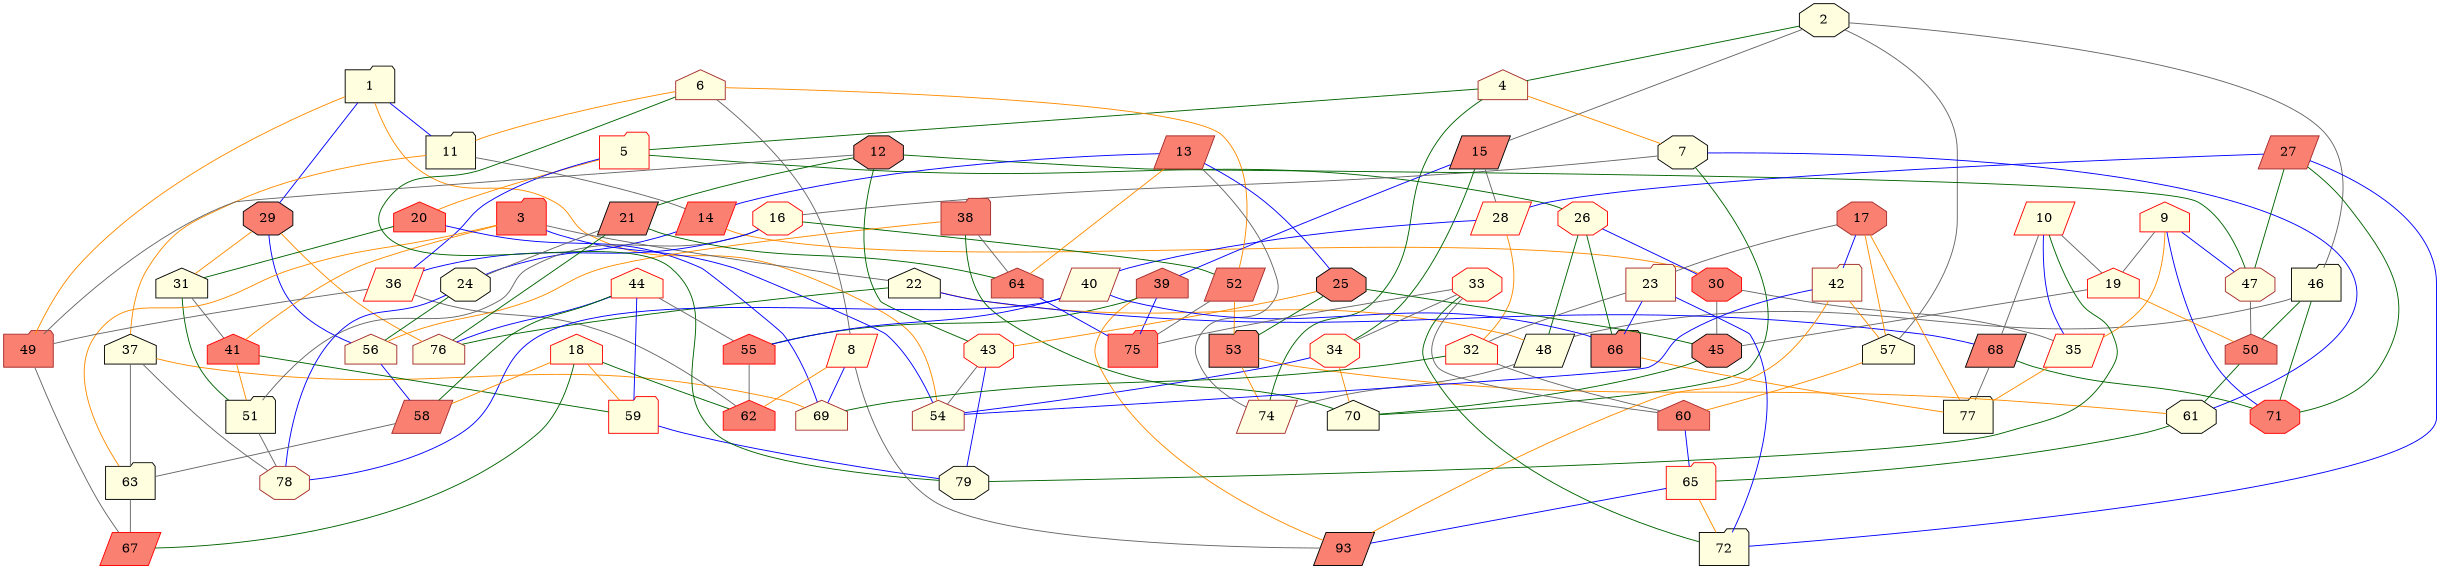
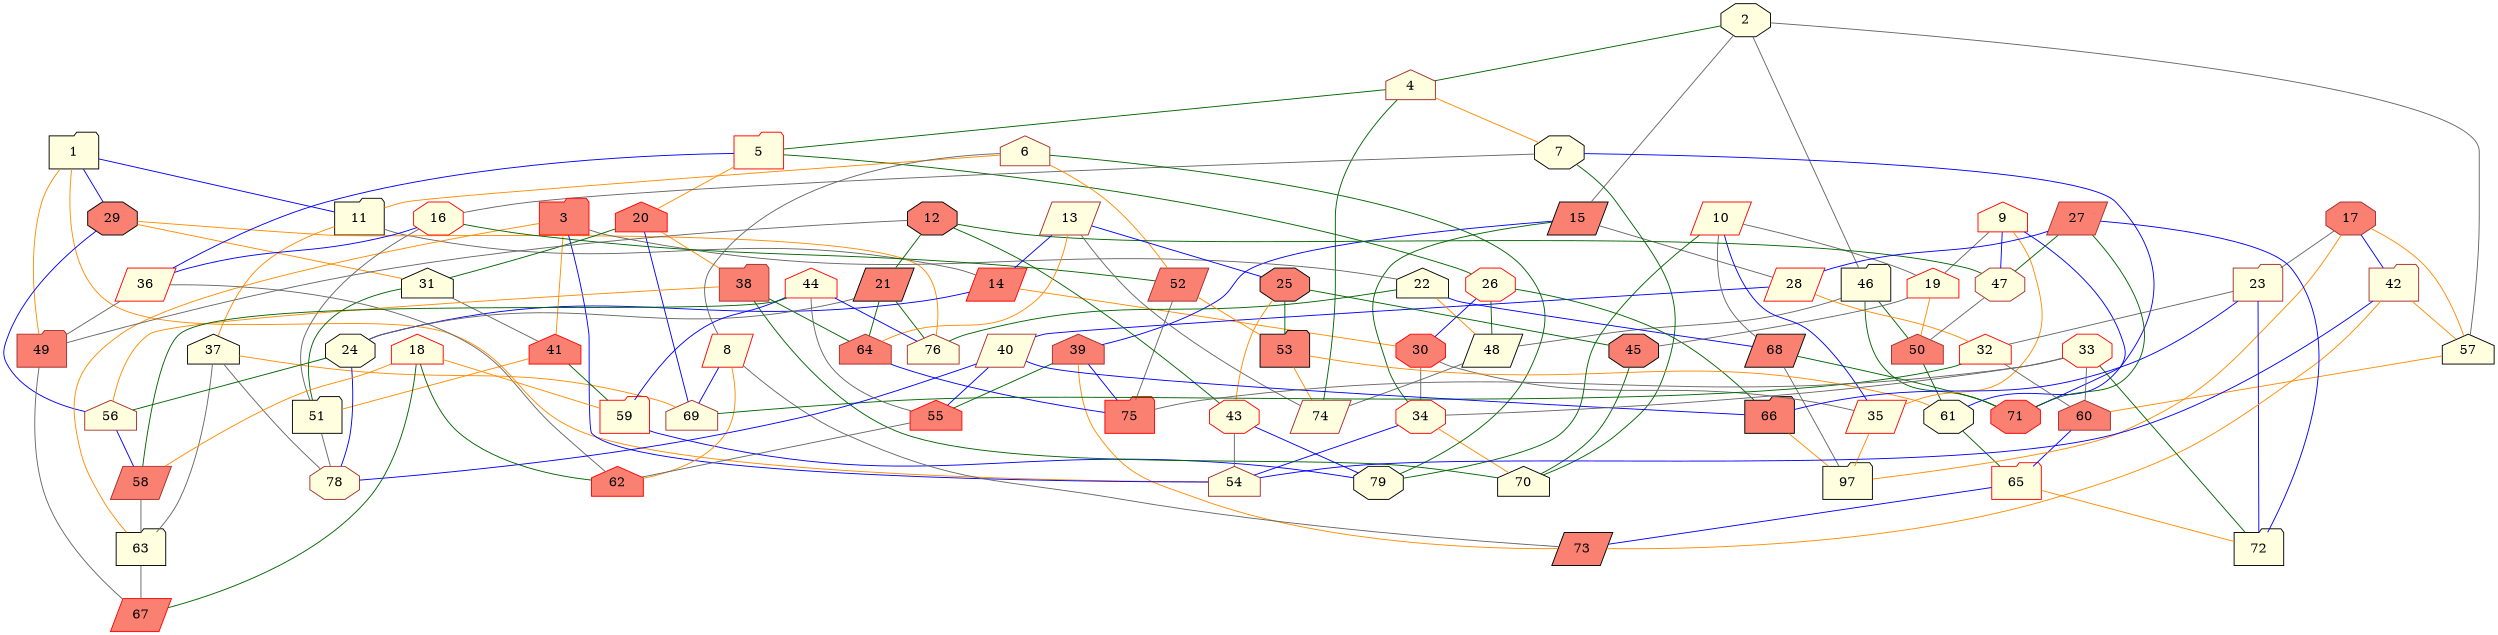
node "13": fillcolor salmon -> lightyellow
edge "20" -- "38": added
edge "38" -- "64": color gray40 -> darkgreen
edge "30" -- "45": now "30" -- "34"
node "77": label "77" -> "97"
node "93": label "93" -> "73"
